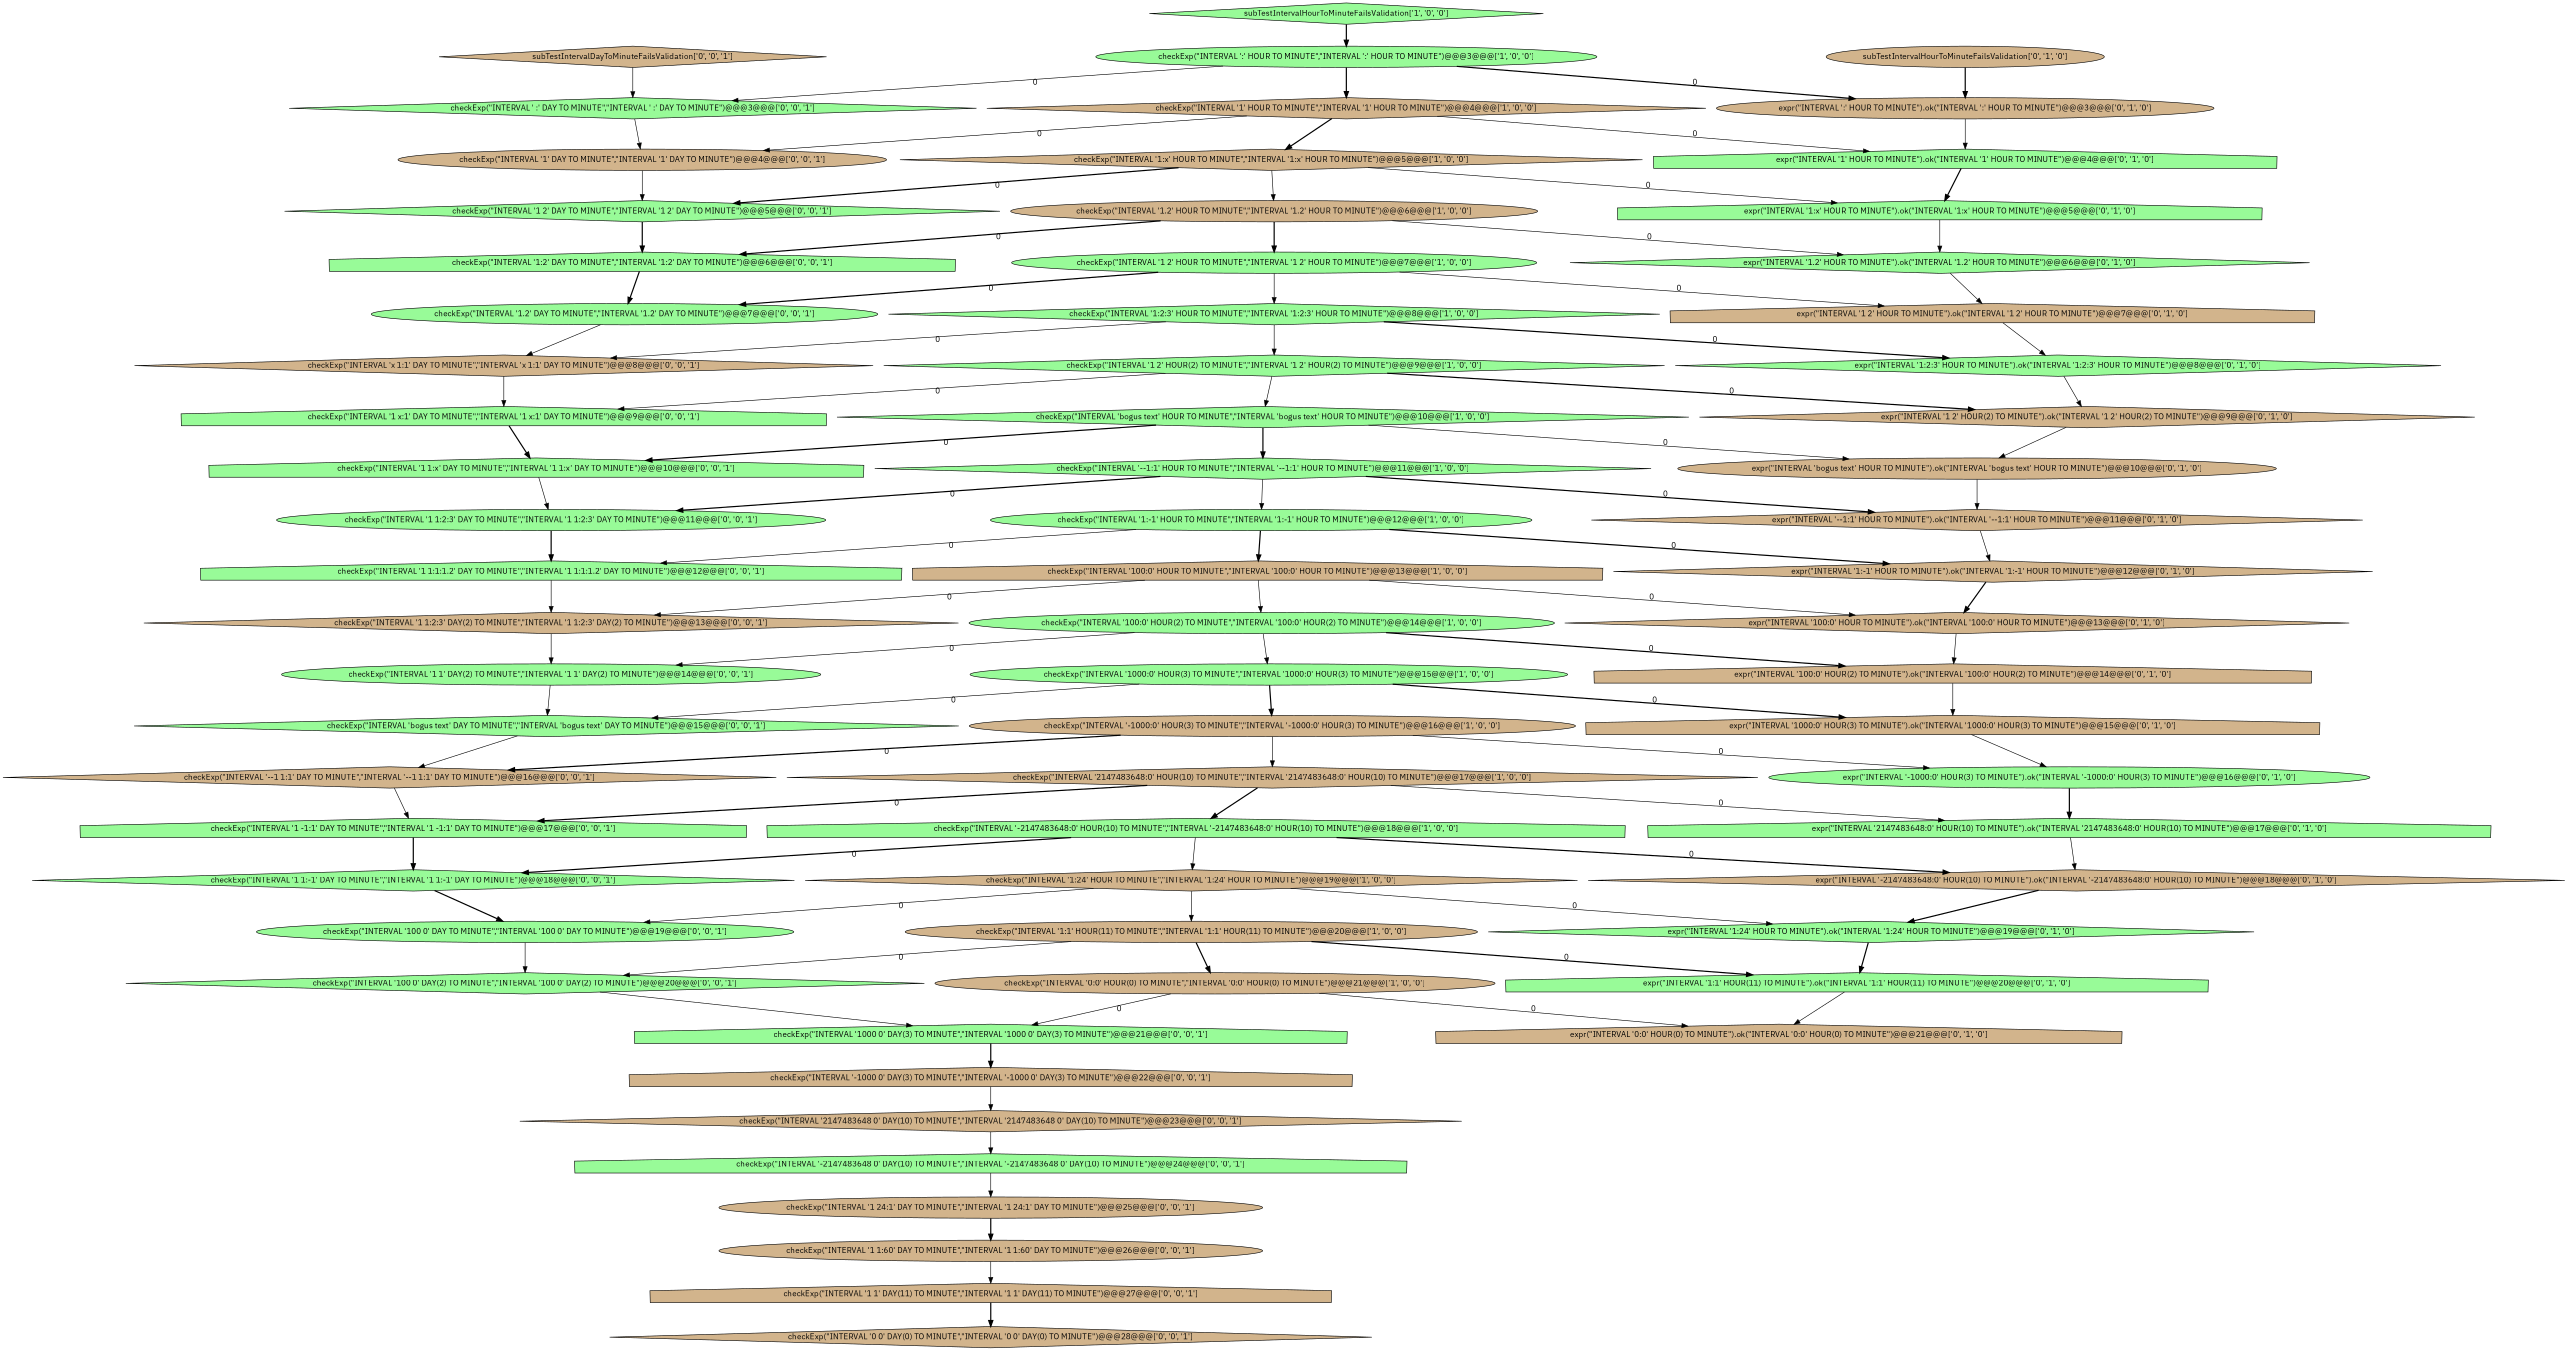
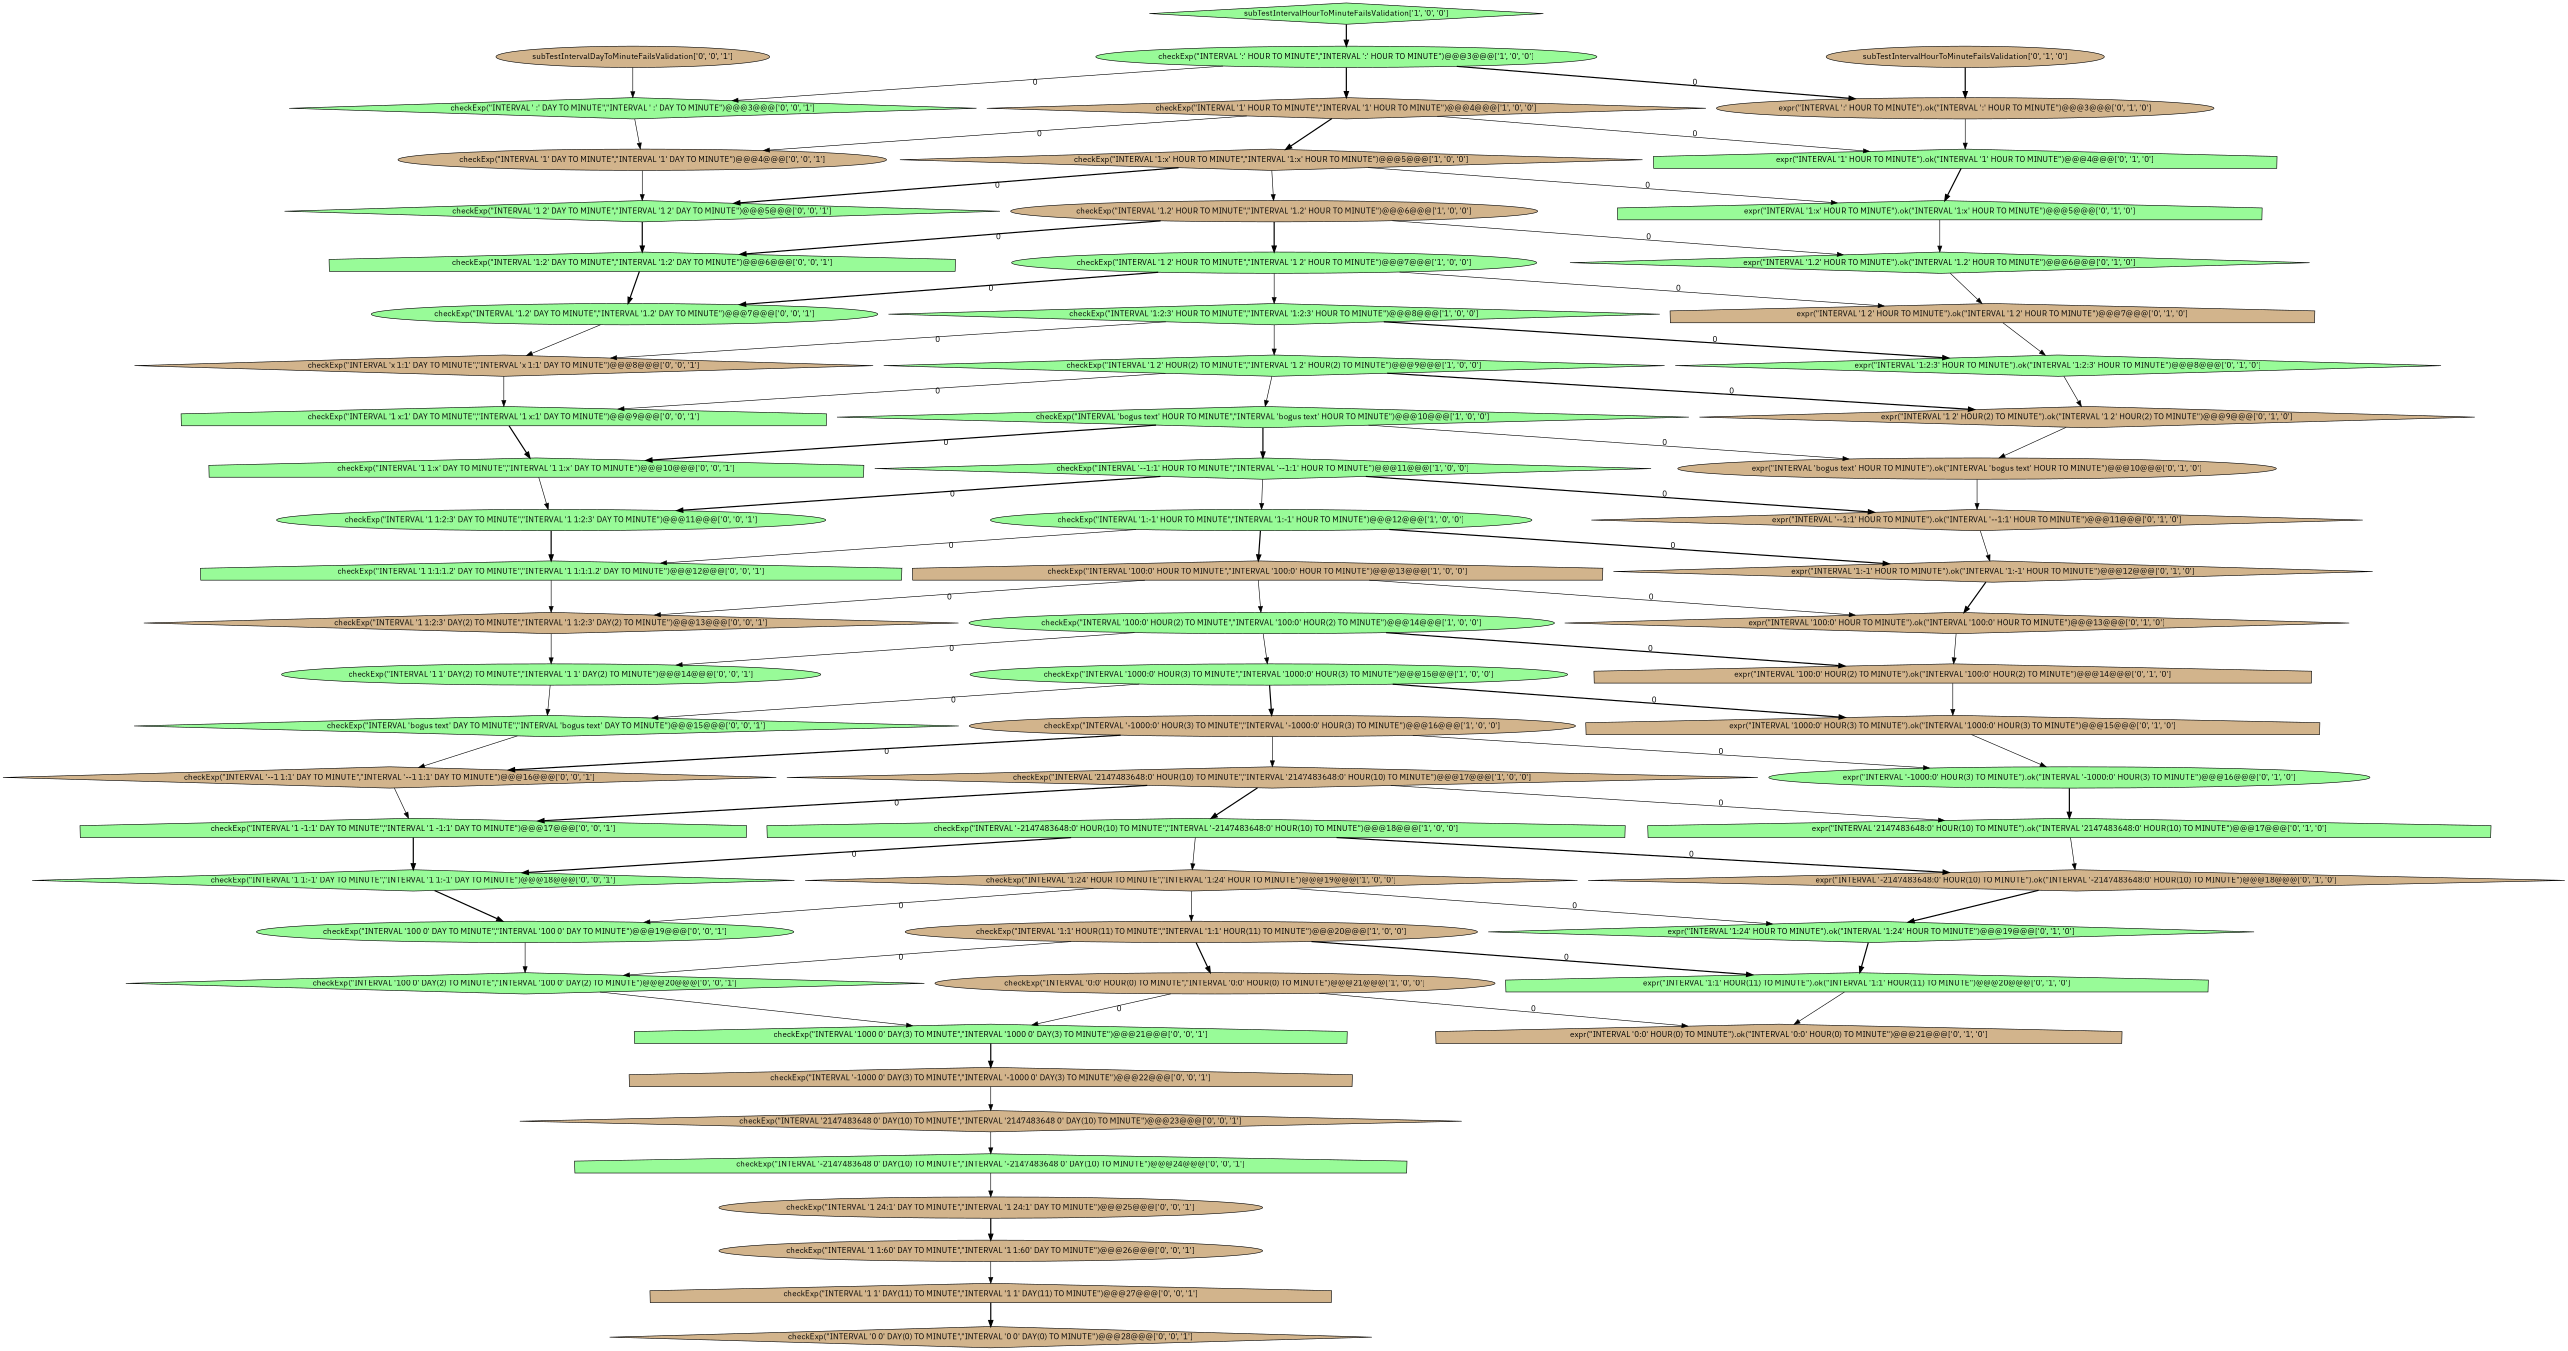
node "subTestIntervalDayToMinuteFailsValidation['0', '0', '1']": shape diamond -> ellipse
